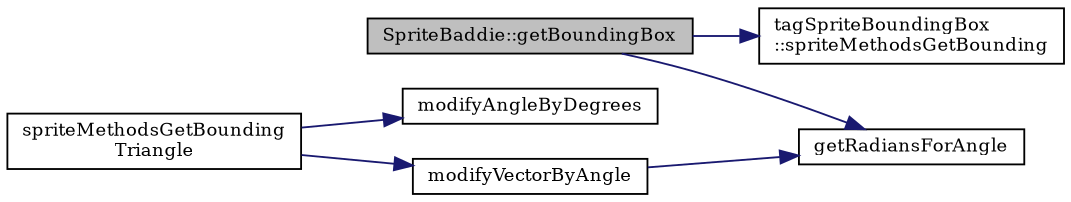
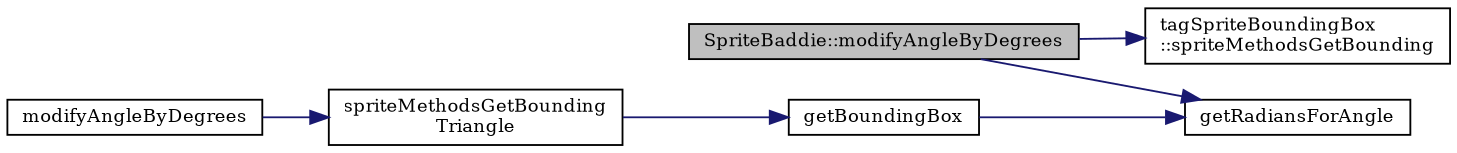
node "SpriteBaddie::getBoundingBox": label "SpriteBaddie::getBoundingBox" -> "SpriteBaddie::modifyAngleByDegrees"
edge "spriteMethodsGetBounding Triangle" -> "modifyAngleByDegrees": reversed
node "modifyVectorByAngle": label "modifyVectorByAngle" -> "getBoundingBox"
